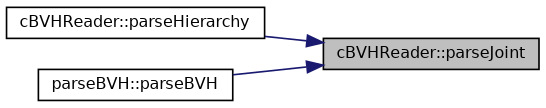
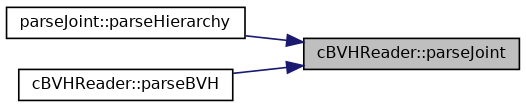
node "cBVHReader::parseHierarchy": label "cBVHReader::parseHierarchy" -> "parseJoint::parseHierarchy"
node "parseBVH::parseBVH": label "parseBVH::parseBVH" -> "cBVHReader::parseBVH"
